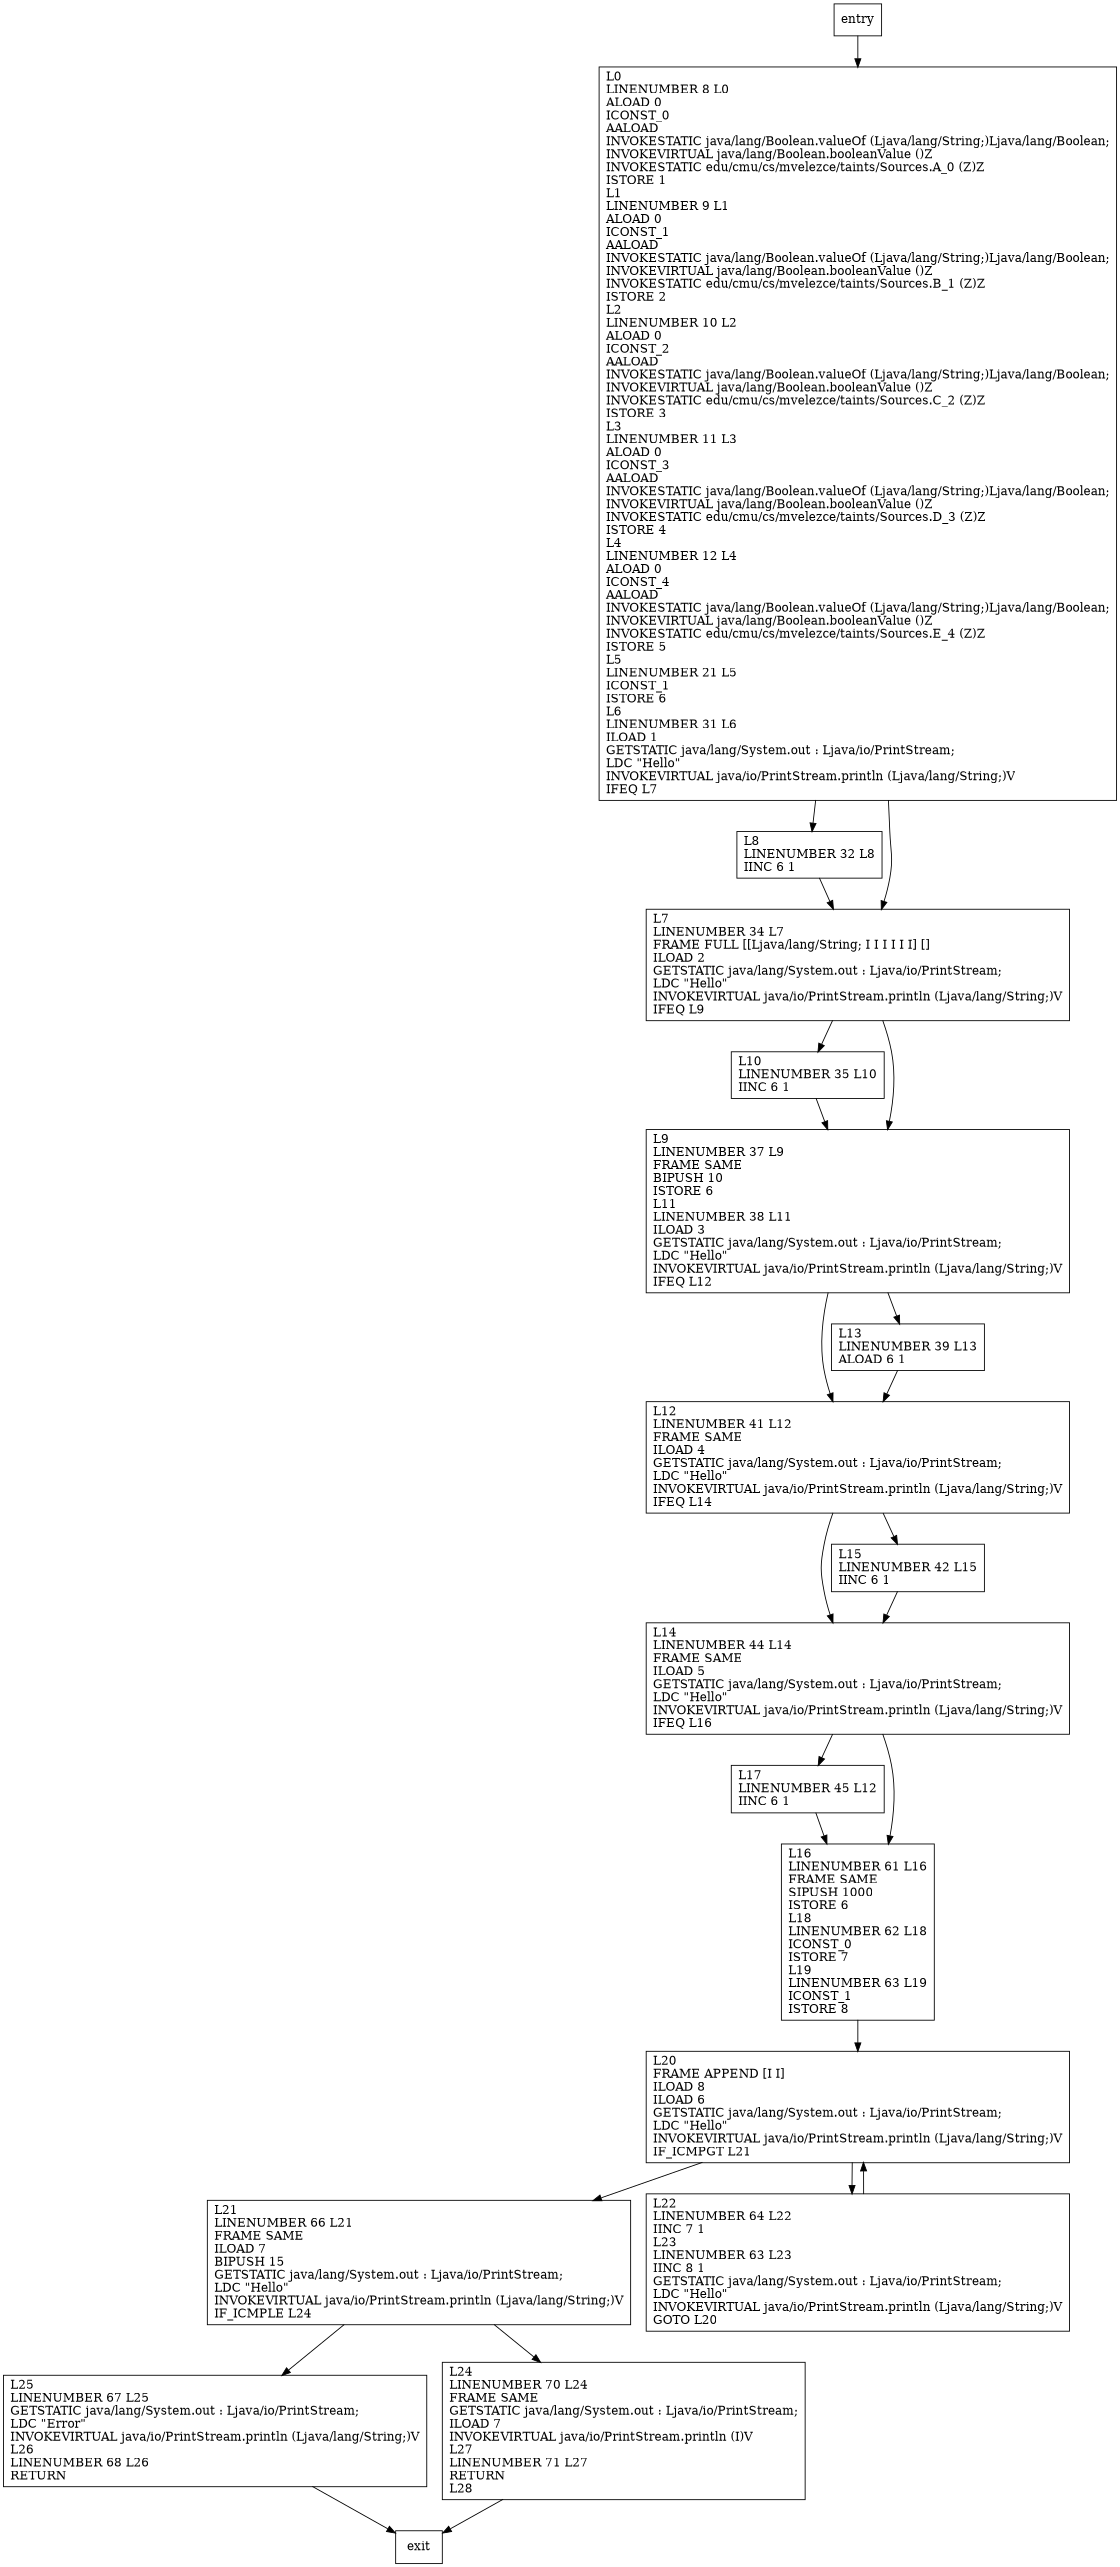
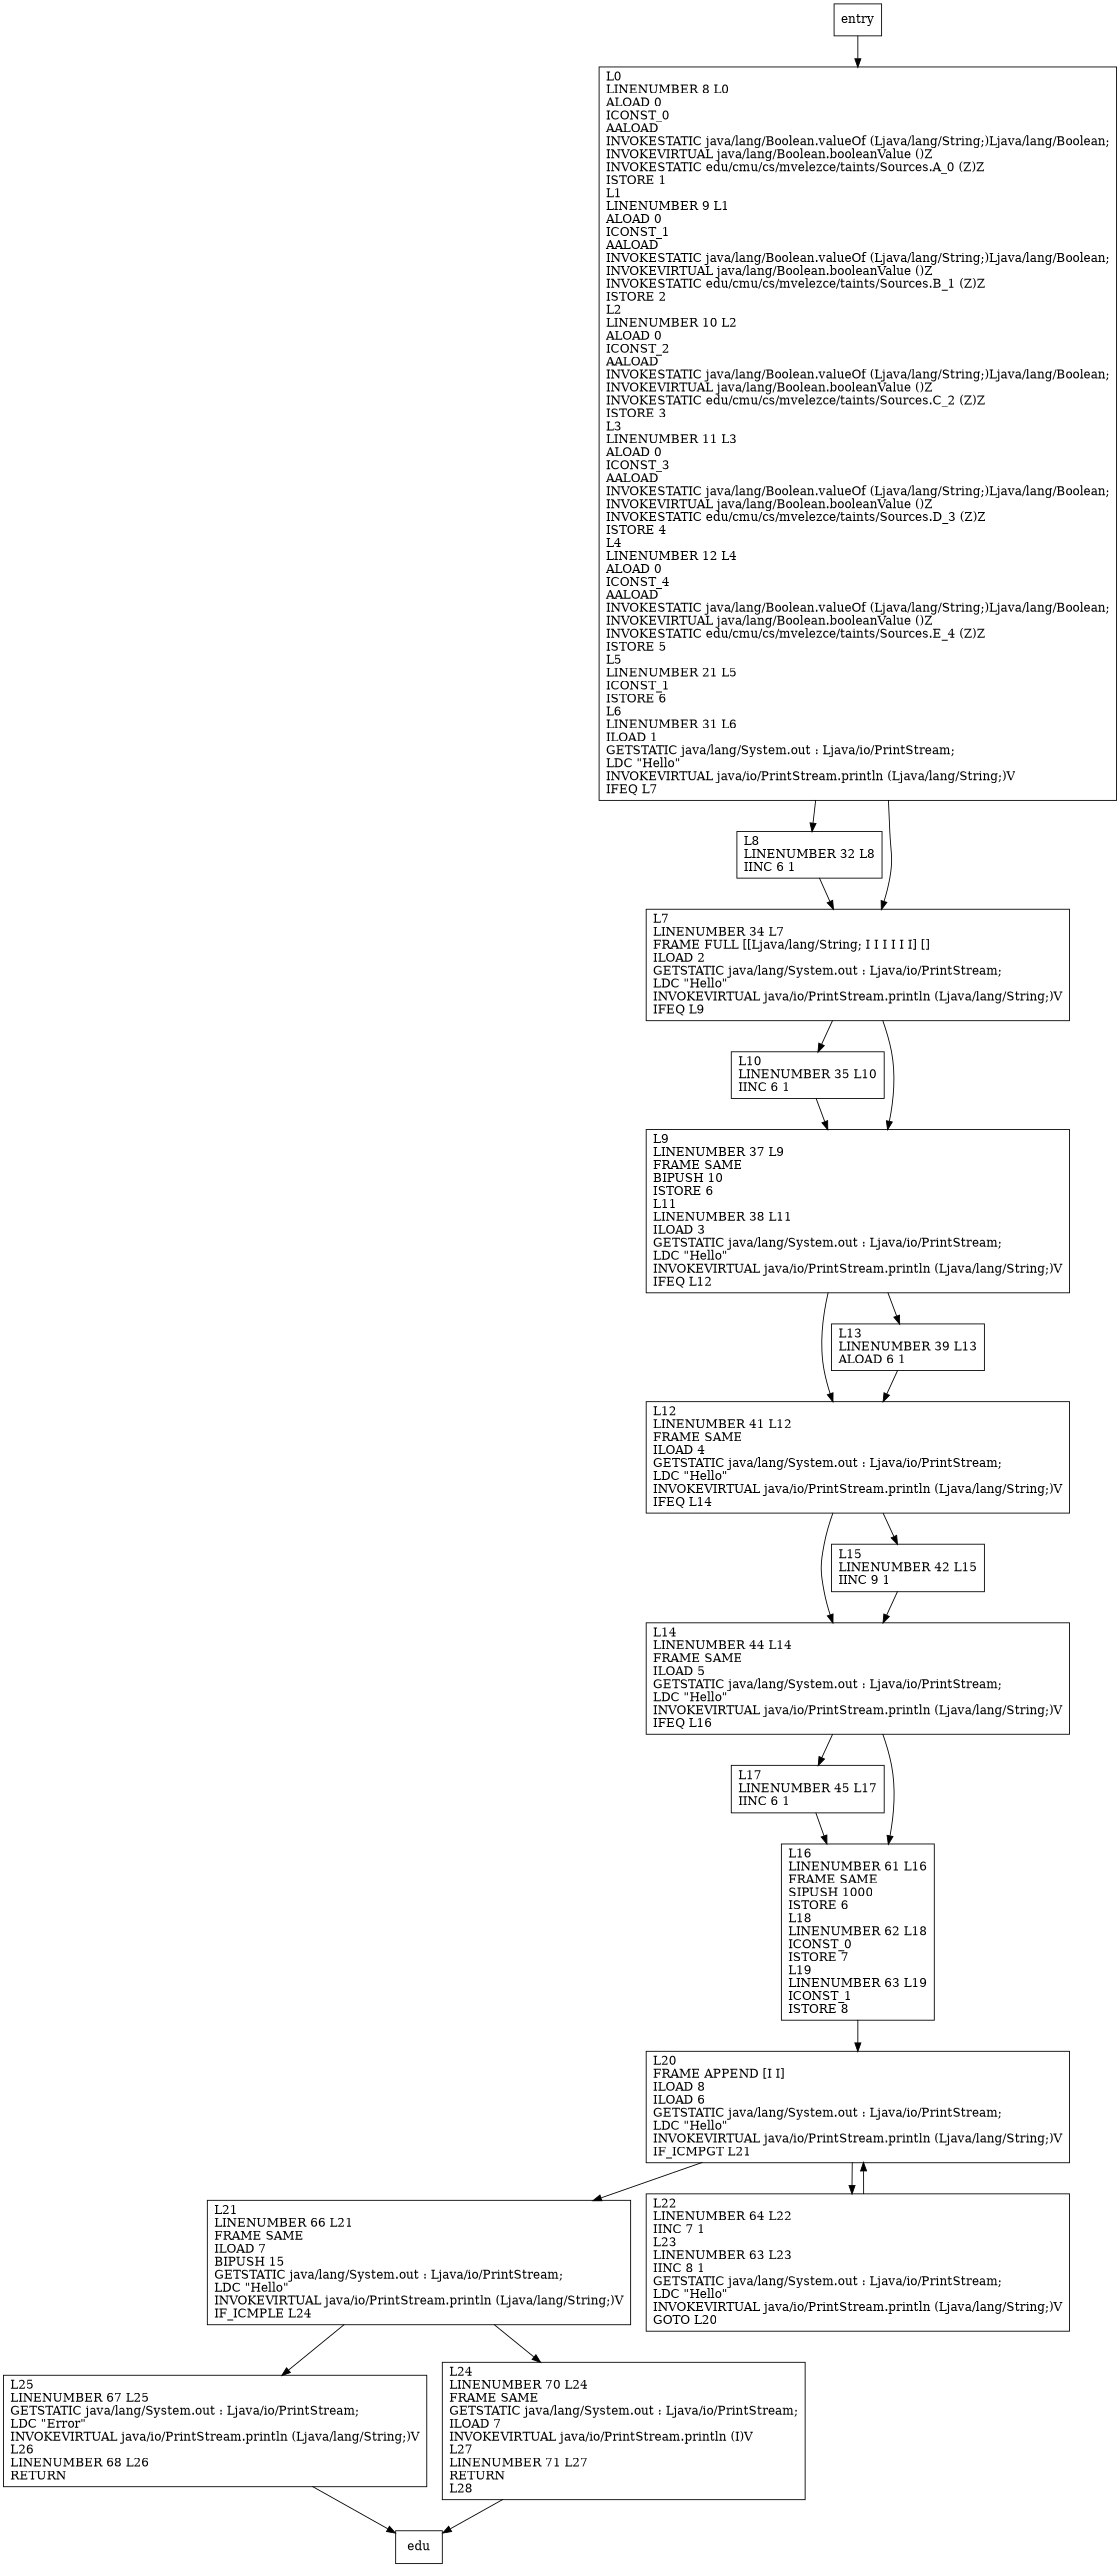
node "L15 LINENUMBER 42 L15 IINC 6 1": label "L15 LINENUMBER 42 L15 IINC 6 1" -> "L15 LINENUMBER 42 L15 IINC 9 1"
node "L17 LINENUMBER 45 L12 IINC 6 1": label "L17 LINENUMBER 45 L12 IINC 6 1" -> "L17 LINENUMBER 45 L17 IINC 6 1"
node "exit": label "exit" -> "edu"
